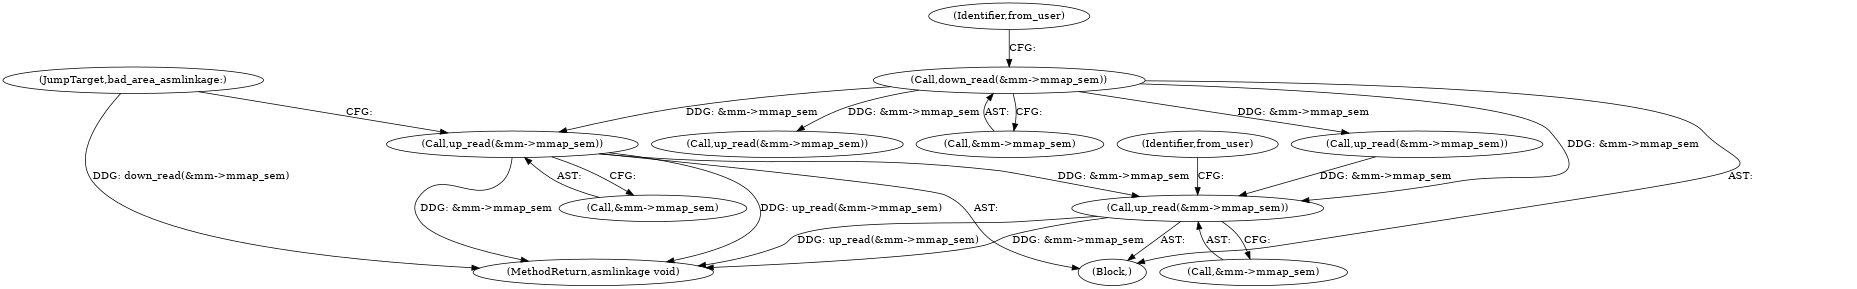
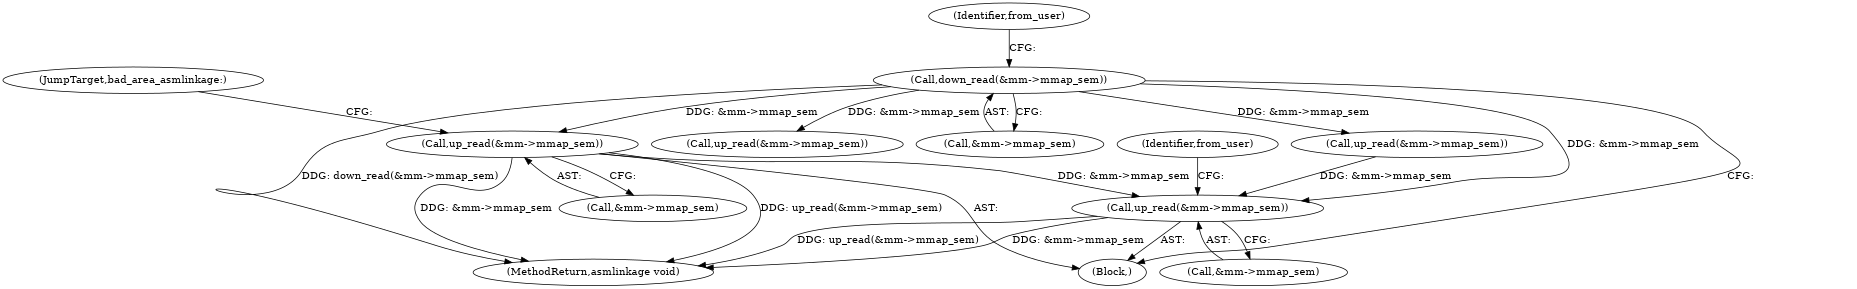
edge "(Call,down_read(&mm->mmap_sem))" -> "(Block,)": label "AST: " -> "CFG: "
edge "(JumpTarget,bad_area_asmlinkage:)" -> "(MethodReturn,asmlinkage void)": now "(Call,down_read(&mm->mmap_sem))" -> "(MethodReturn,asmlinkage void)"
